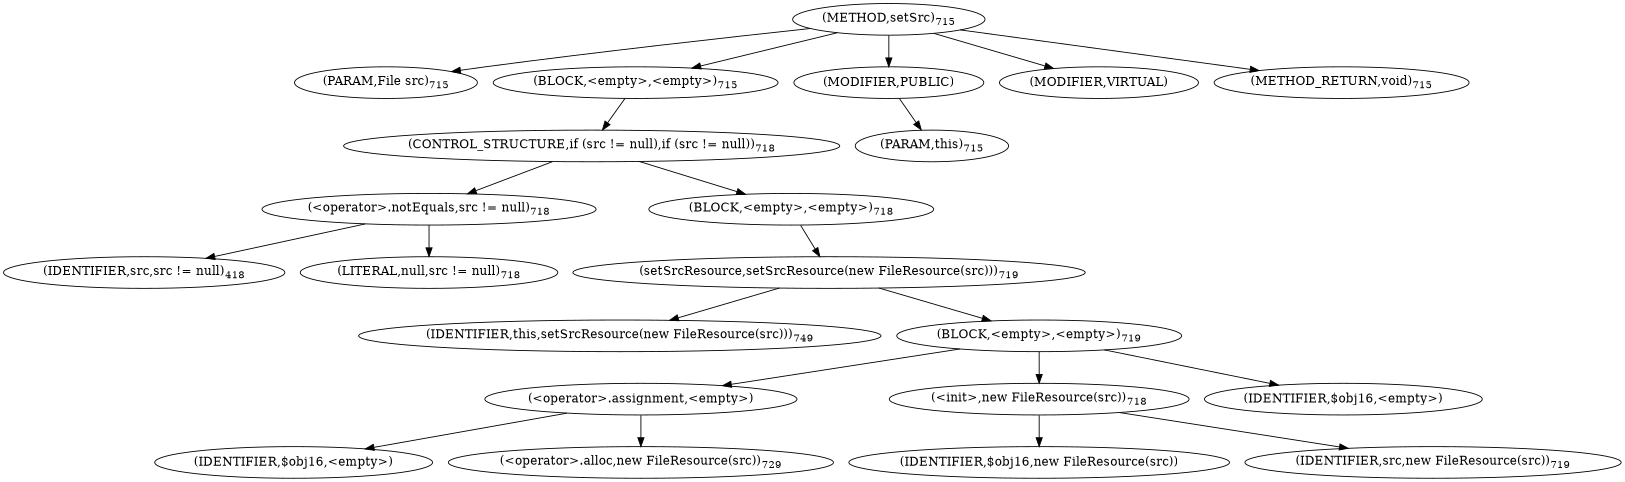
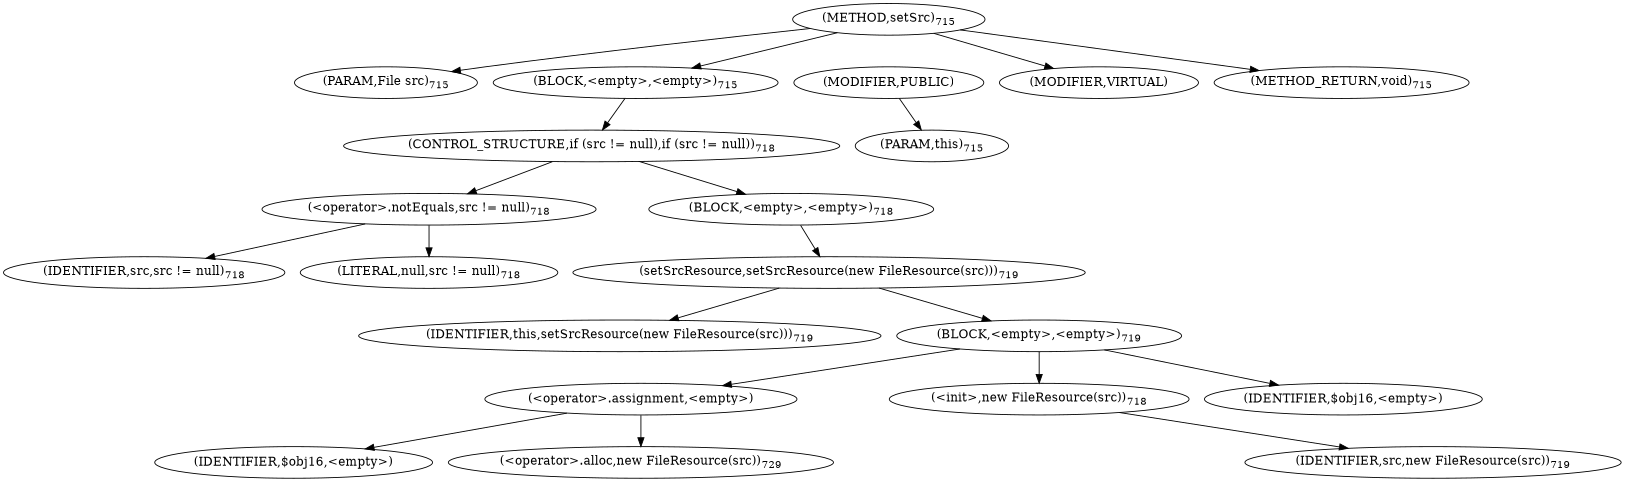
edge "(METHOD,setSrc)" -> "(MODIFIER,PUBLIC)": removed
node "(IDENTIFIER,src,src != null)": text "418" -> "718"
node "(IDENTIFIER,this,setSrcResource(new FileResource(src)))": text "749" -> "719"
node "(IDENTIFIER,$obj16,new FileResource(src))": removed
